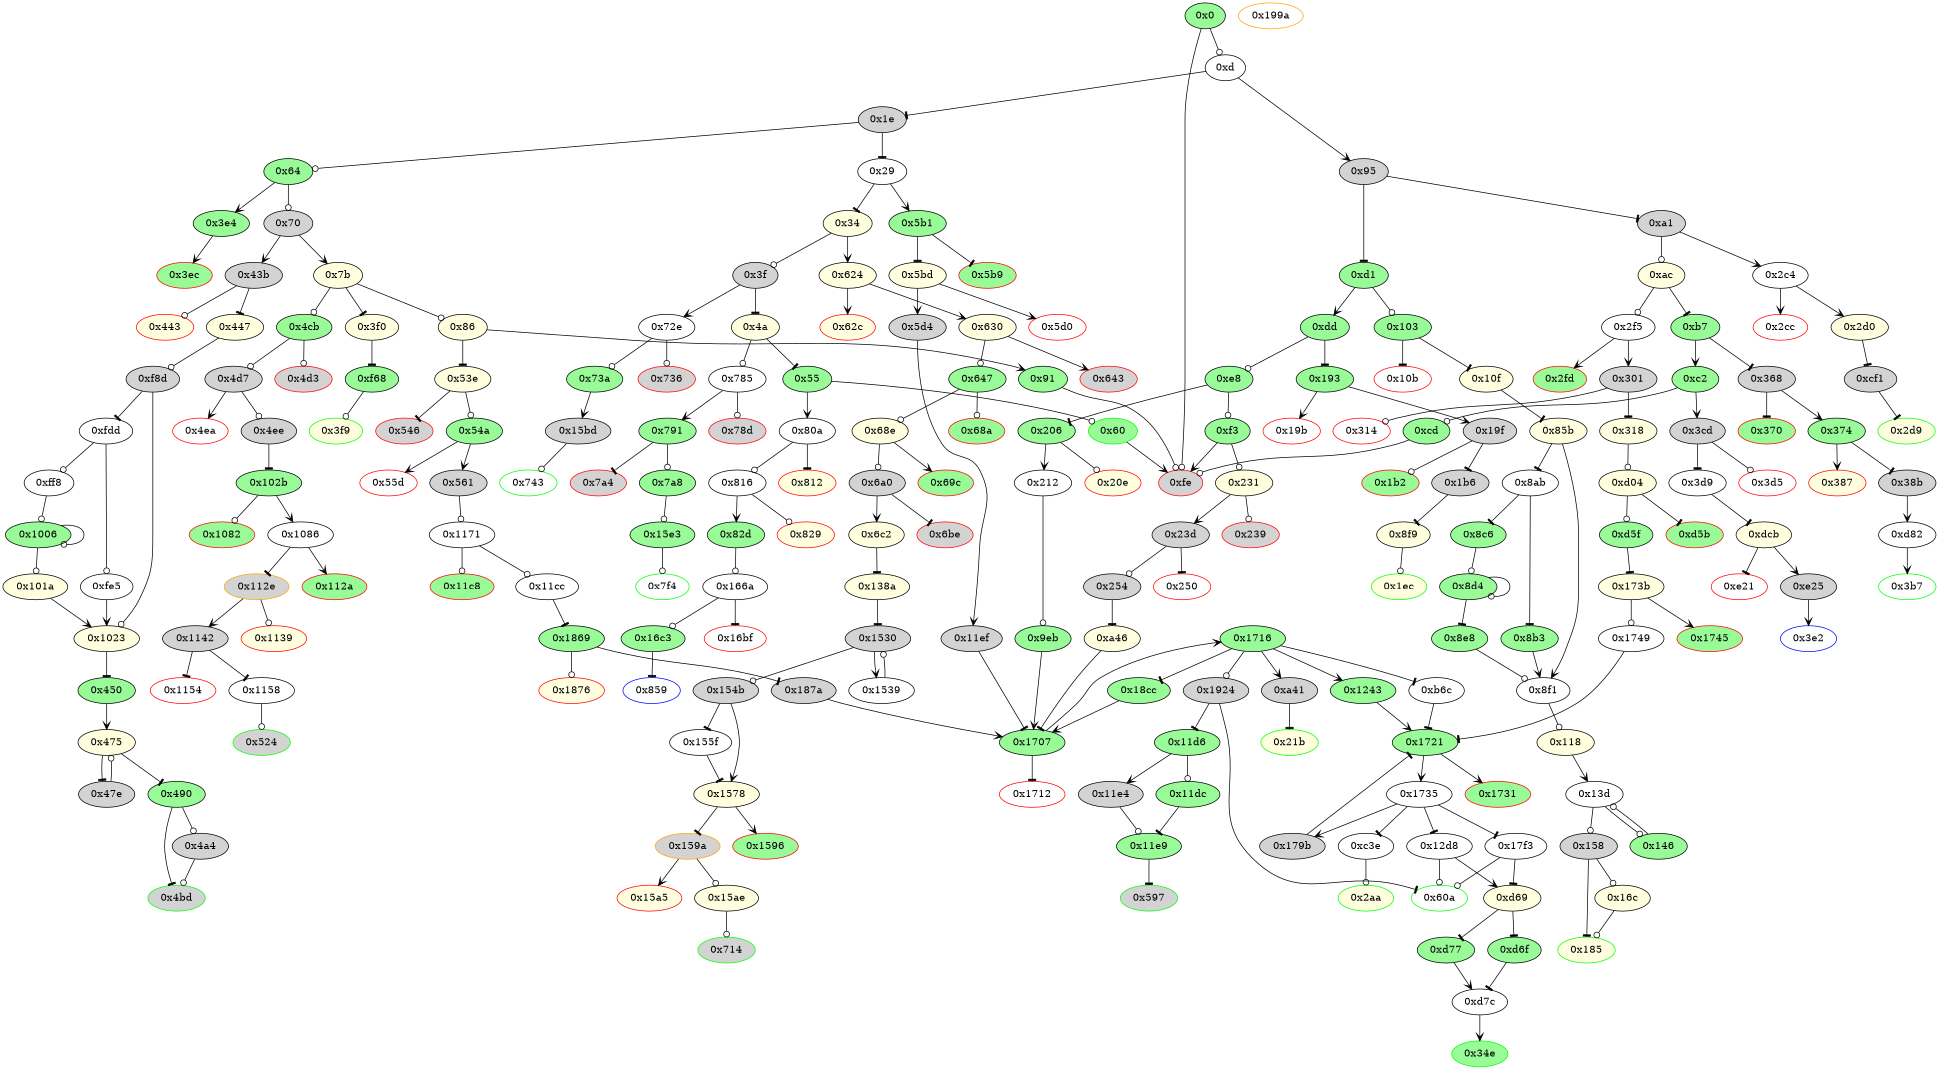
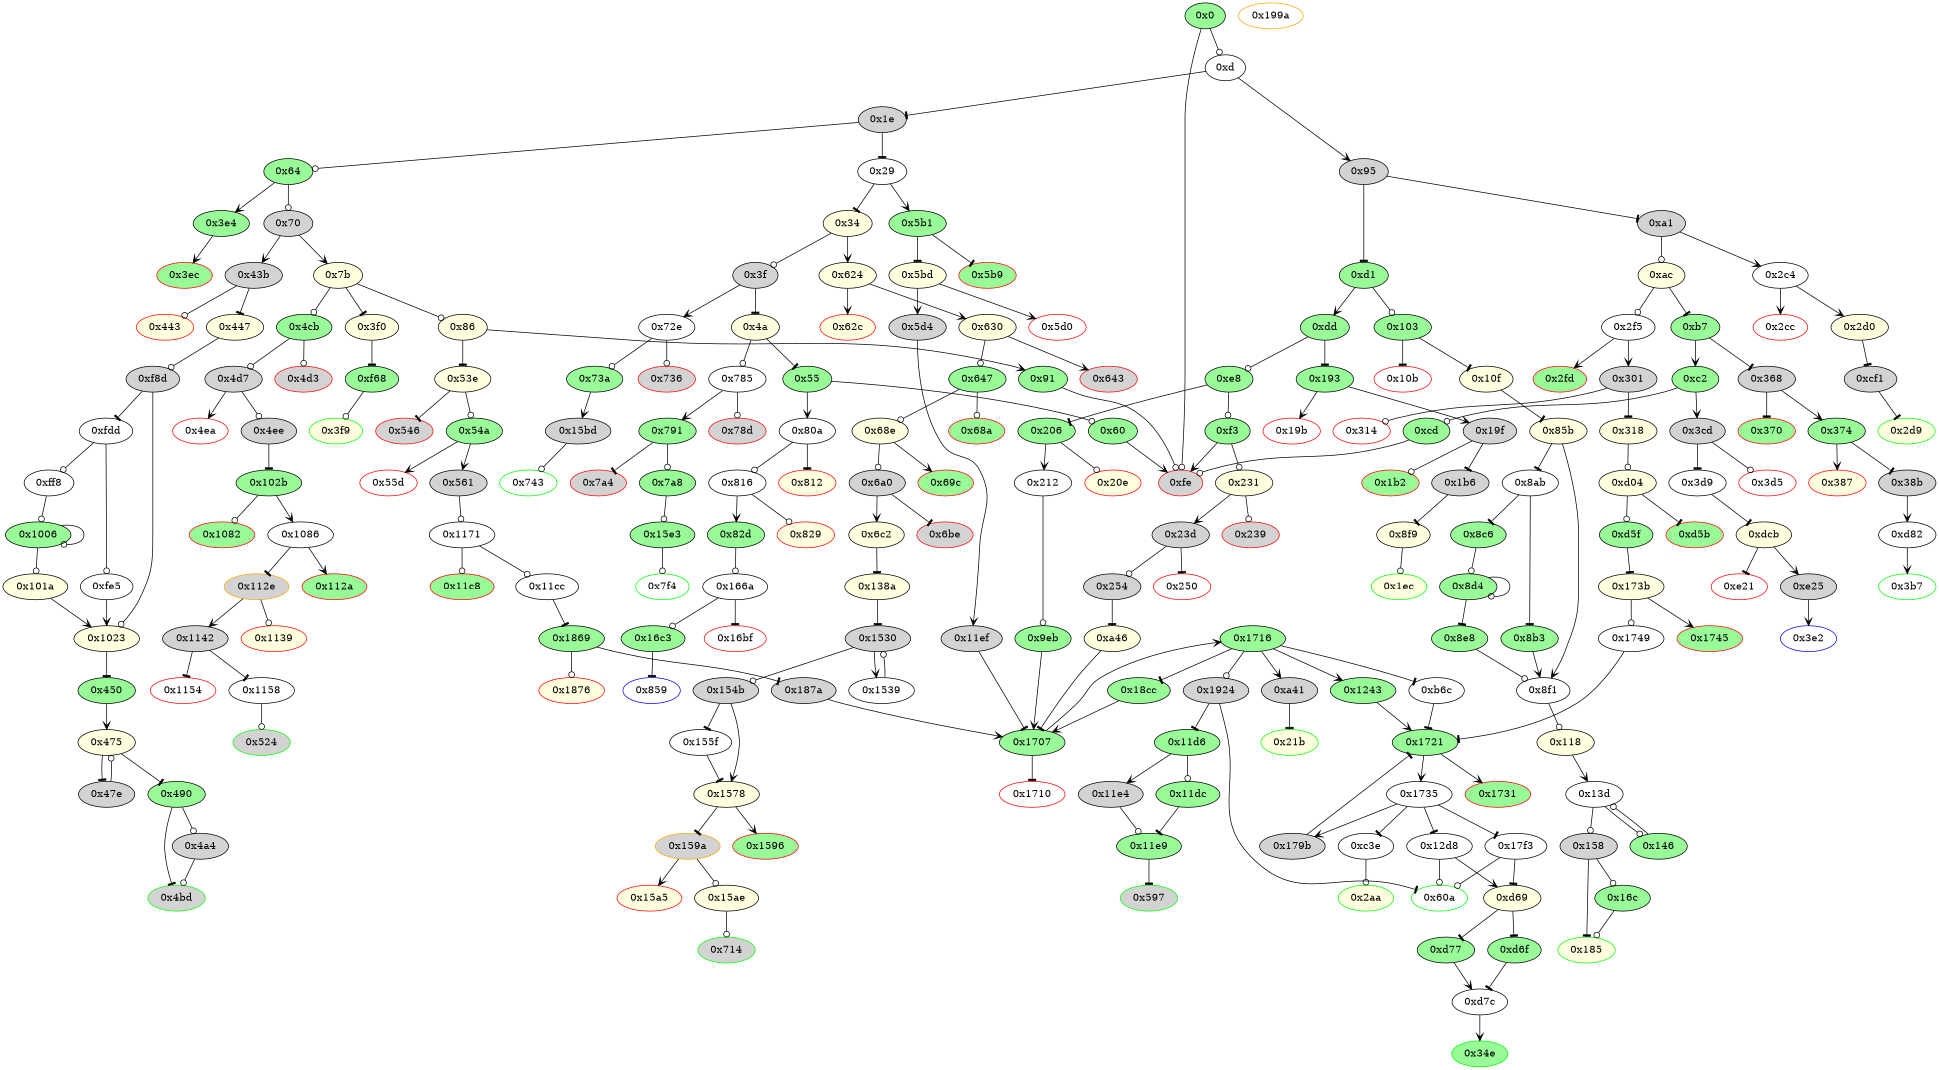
node "0x60": color green -> black
node "0x1712": label "0x1712" -> "0x1710"
node "0x16c": fillcolor lightyellow -> palegreen
